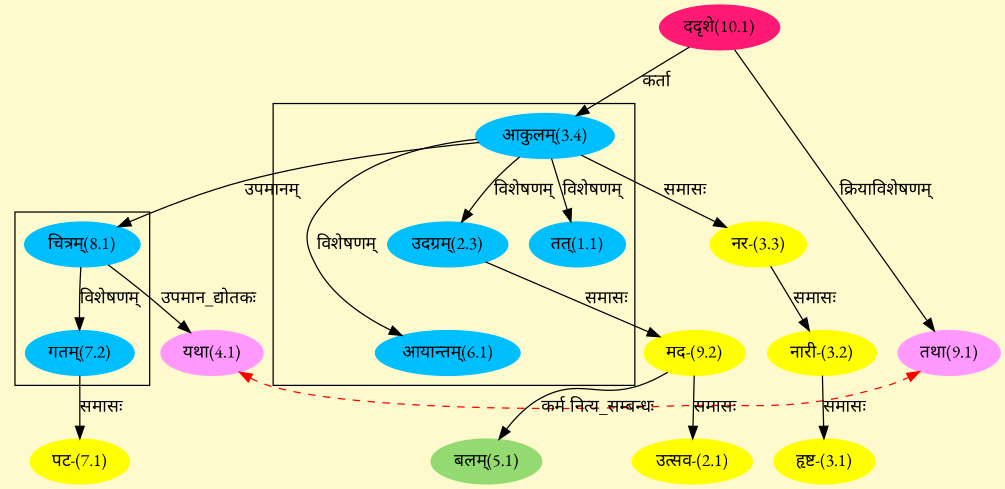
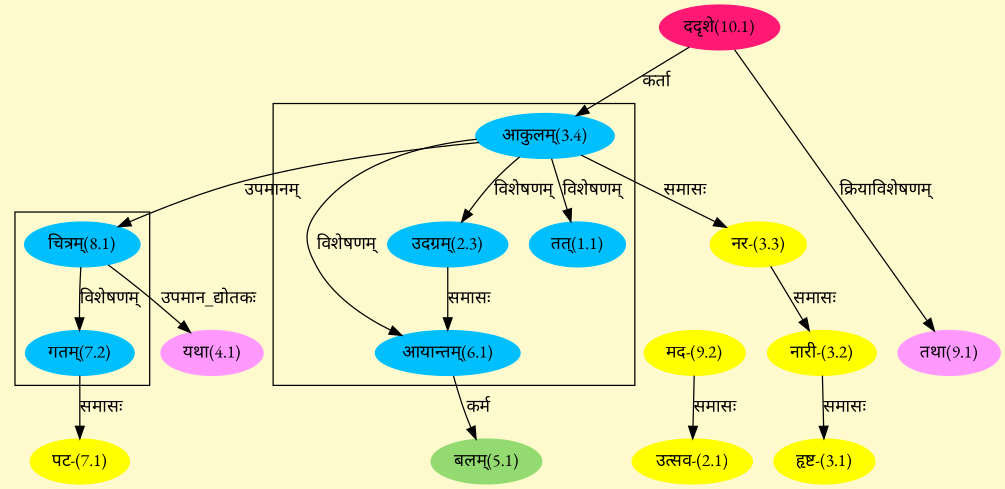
edge "उदग्रम्(2.3)" -> "मद-(9.2)": now "उदग्रम्(2.3)" -> "आयान्तम्(6.1)"
edge "मद-(9.2)" -> "बलम्(5.1)": now "आयान्तम्(6.1)" -> "बलम्(5.1)"
edge "यथा(4.1)" -- "तथा(9.1)": removed, label "नित्य_सम्बन्धः"
